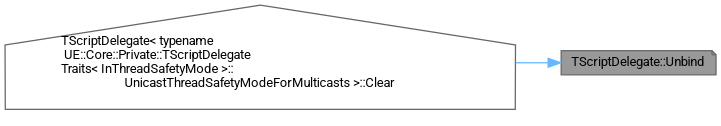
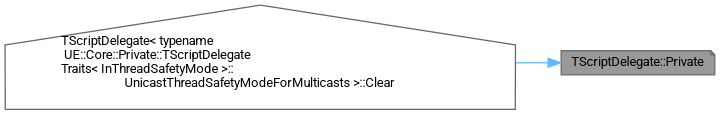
node "TScriptDelegate::Unbind": label "TScriptDelegate::Unbind" -> "TScriptDelegate::Private"
